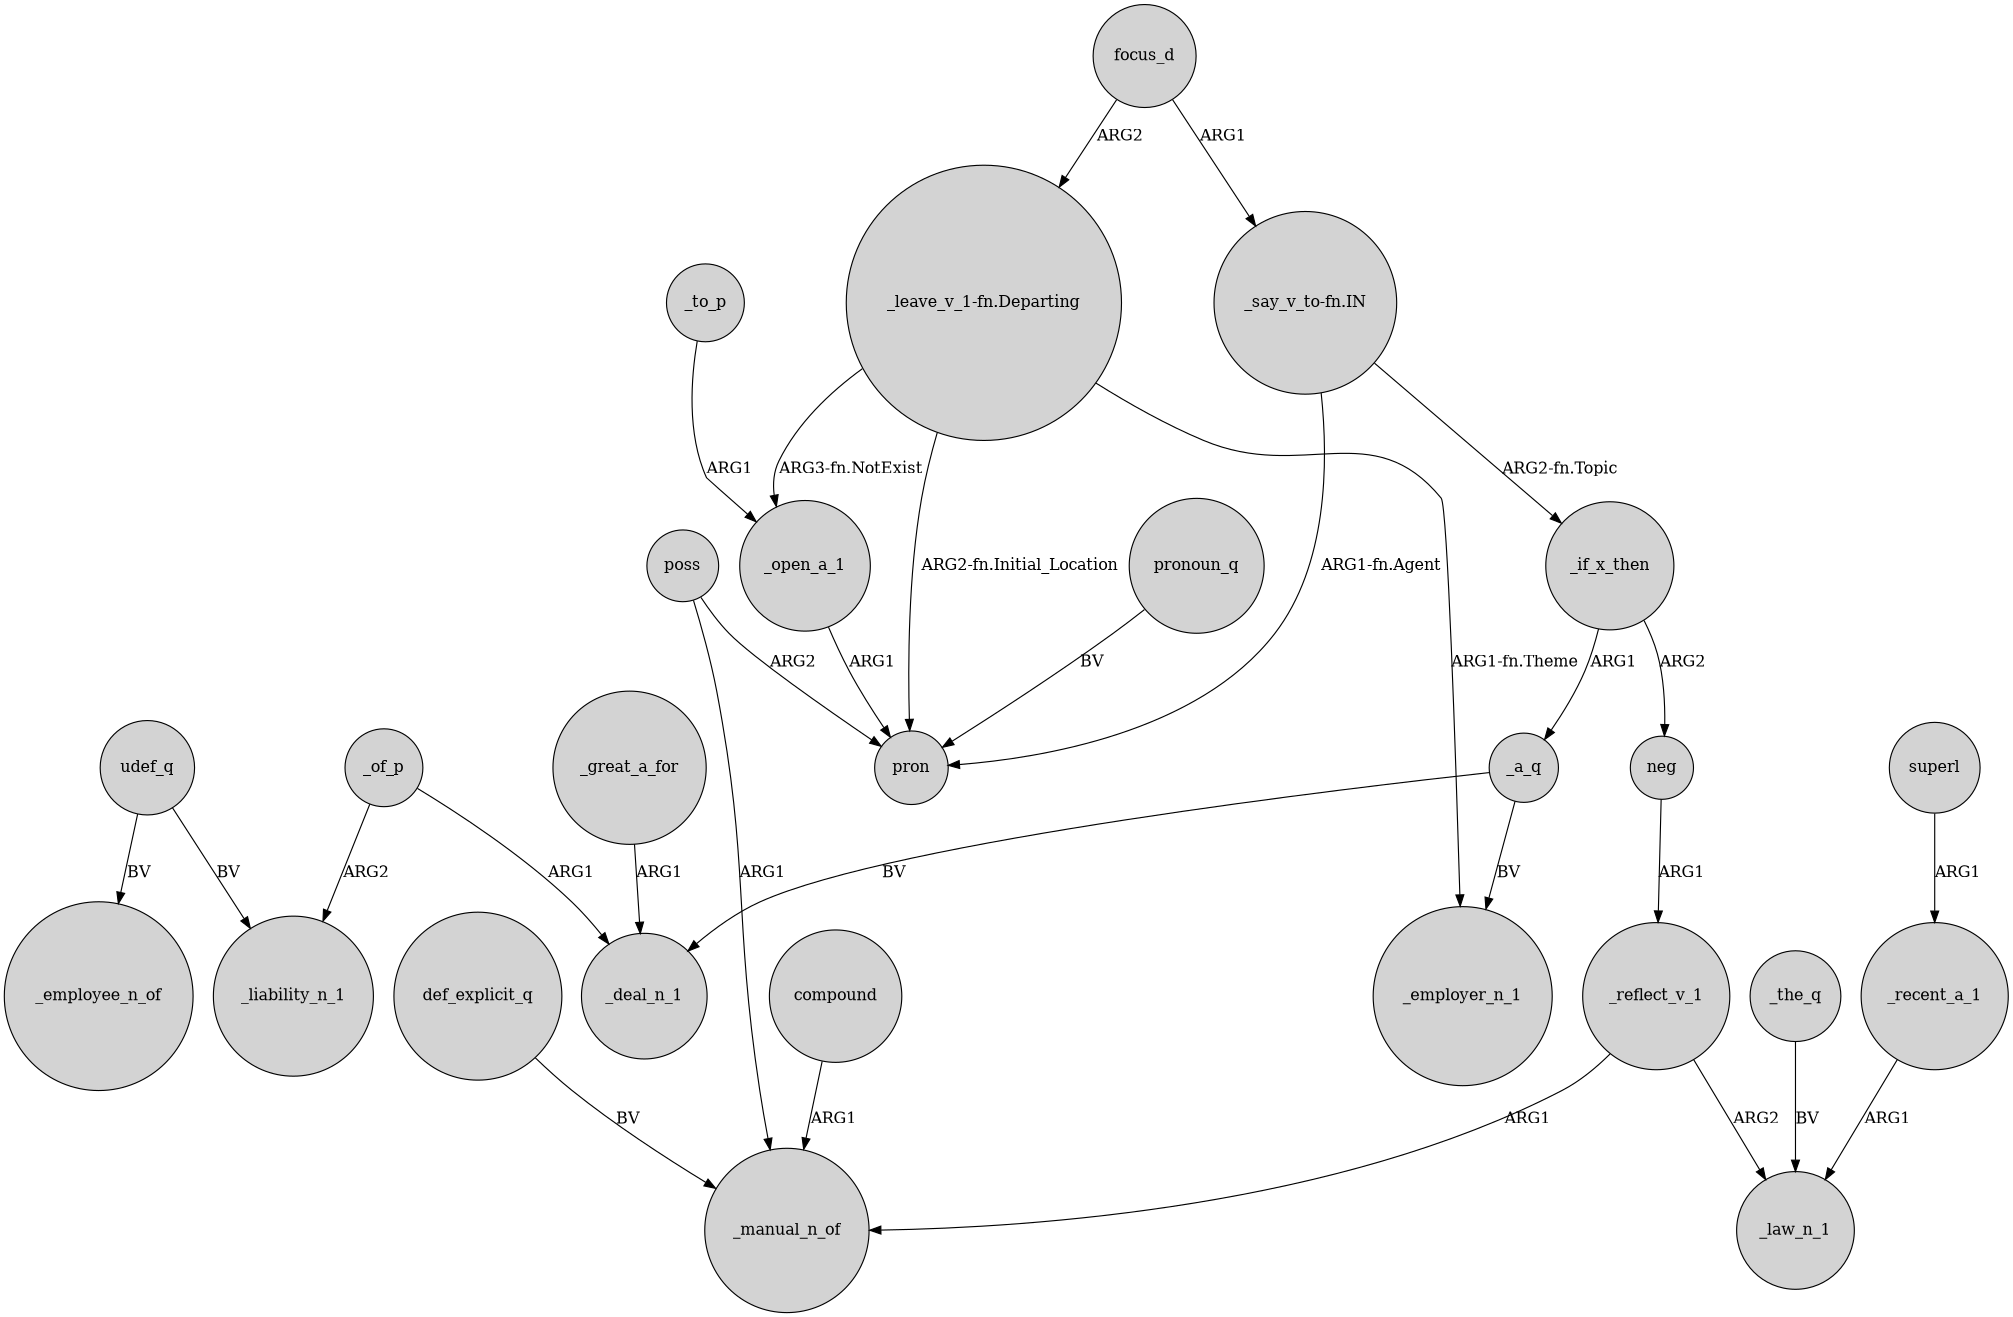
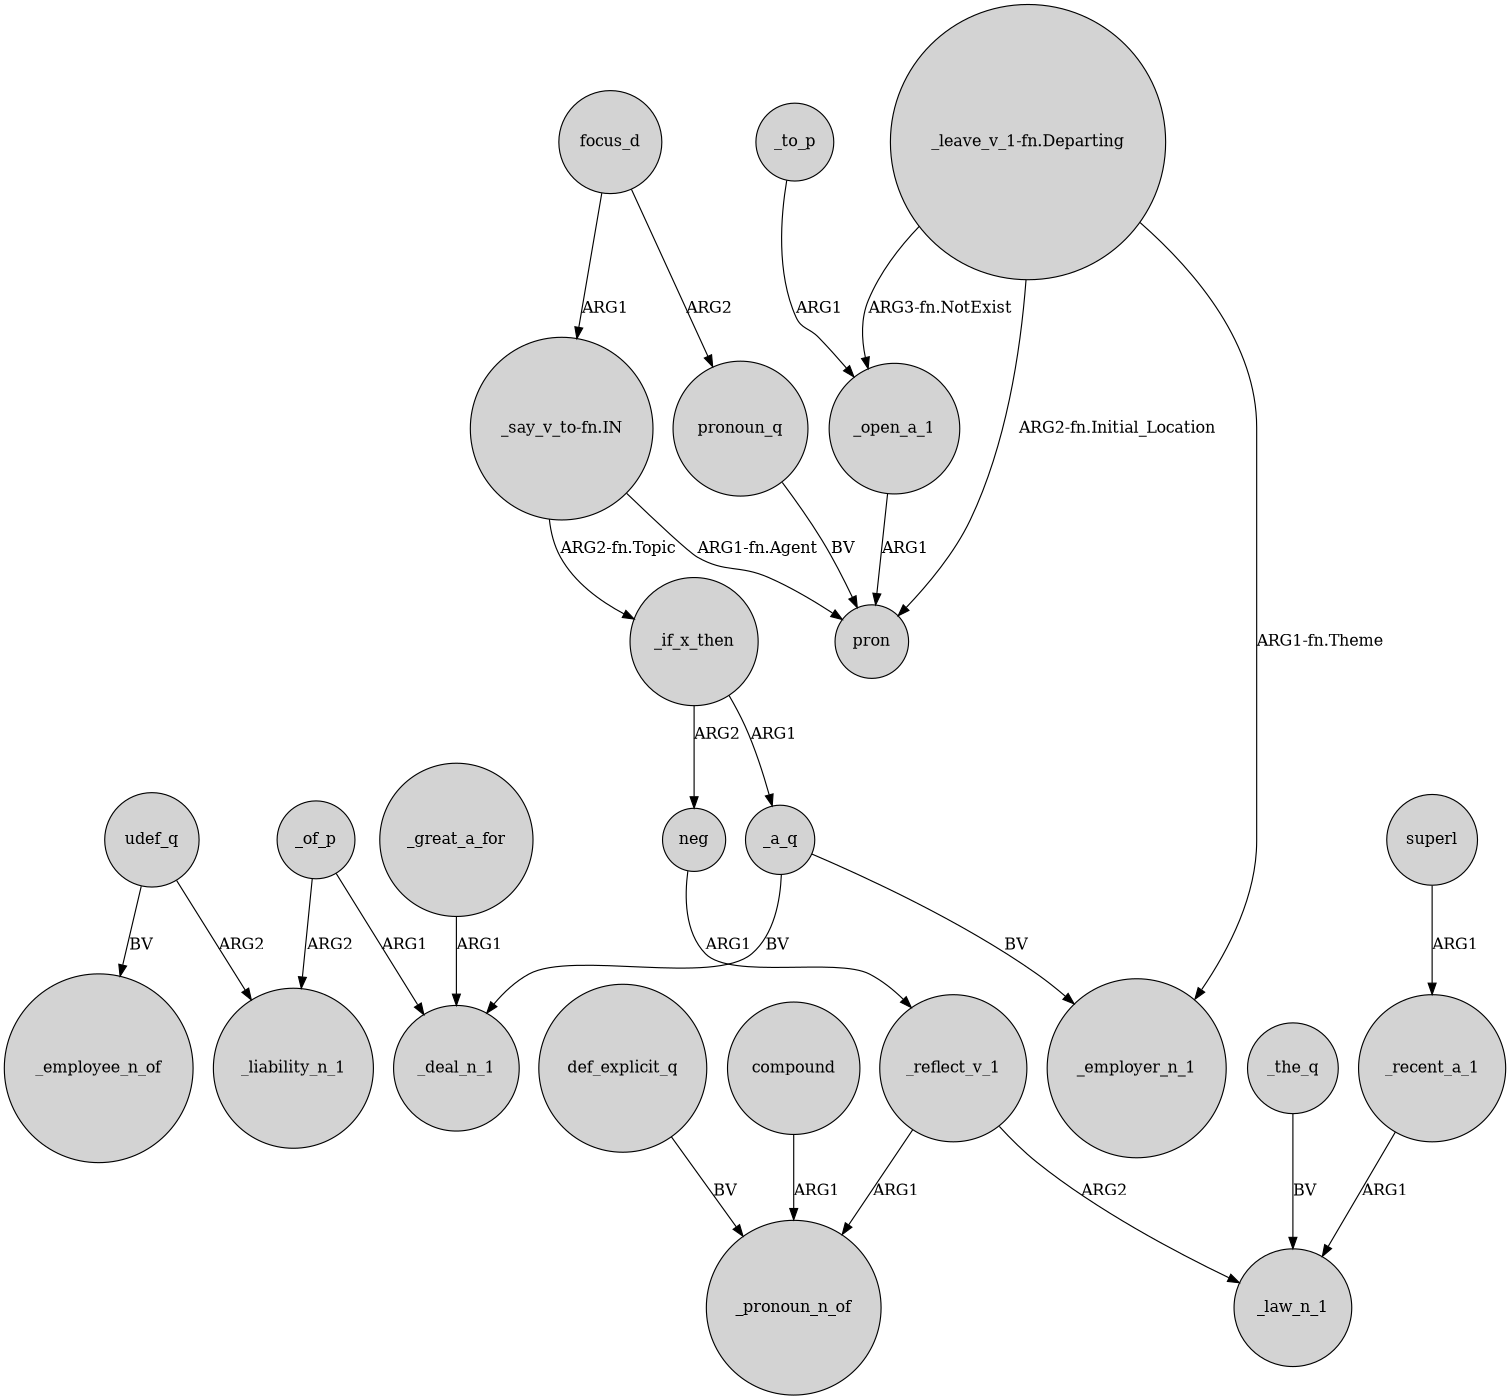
edge "focus_d" -> "_leave_v_1-fn.Departing": now "focus_d" -> "pronoun_q"
node "poss": removed
edge "udef_q" -> "_liability_n_1": label "BV" -> "ARG2"
node "_manual_n_of": label "_manual_n_of" -> "_pronoun_n_of"
